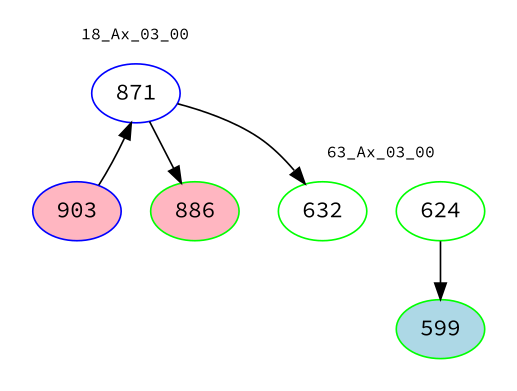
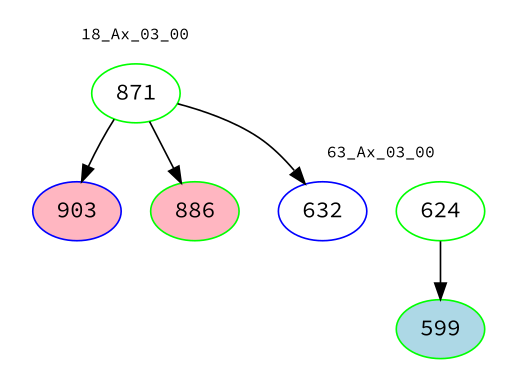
node "871": color blue -> green
edge "903" -> "871": reversed
node "632": color green -> blue
